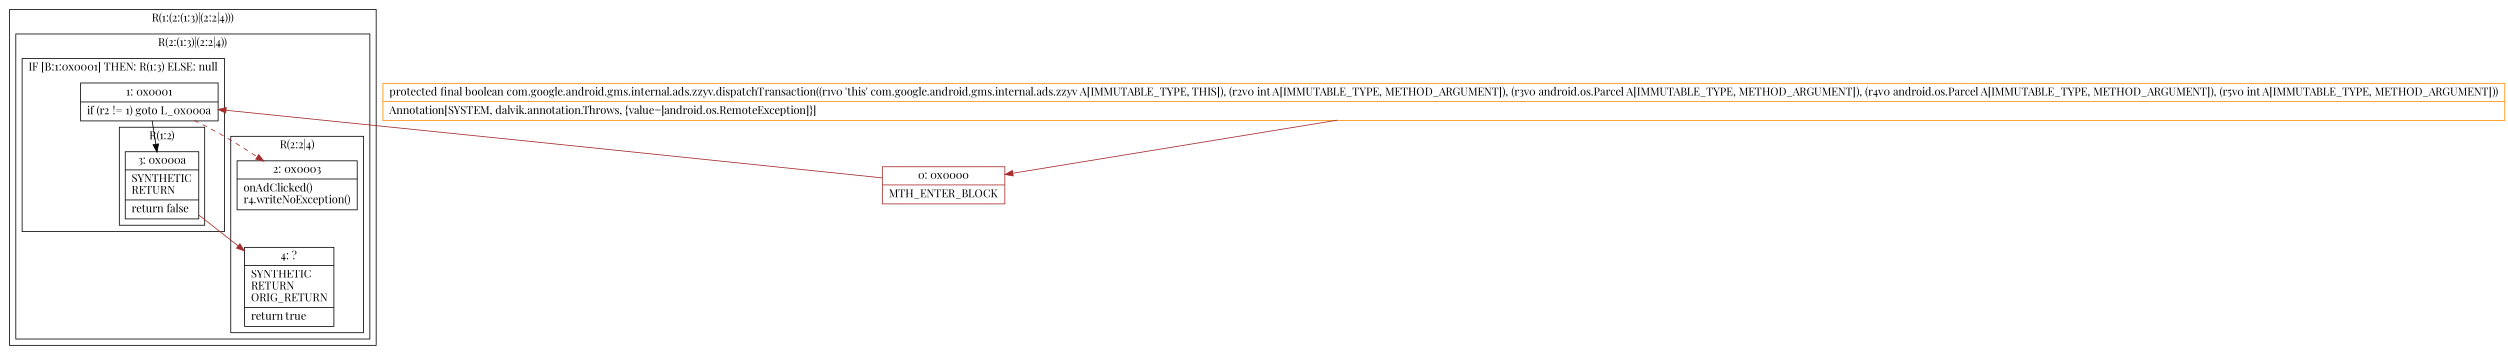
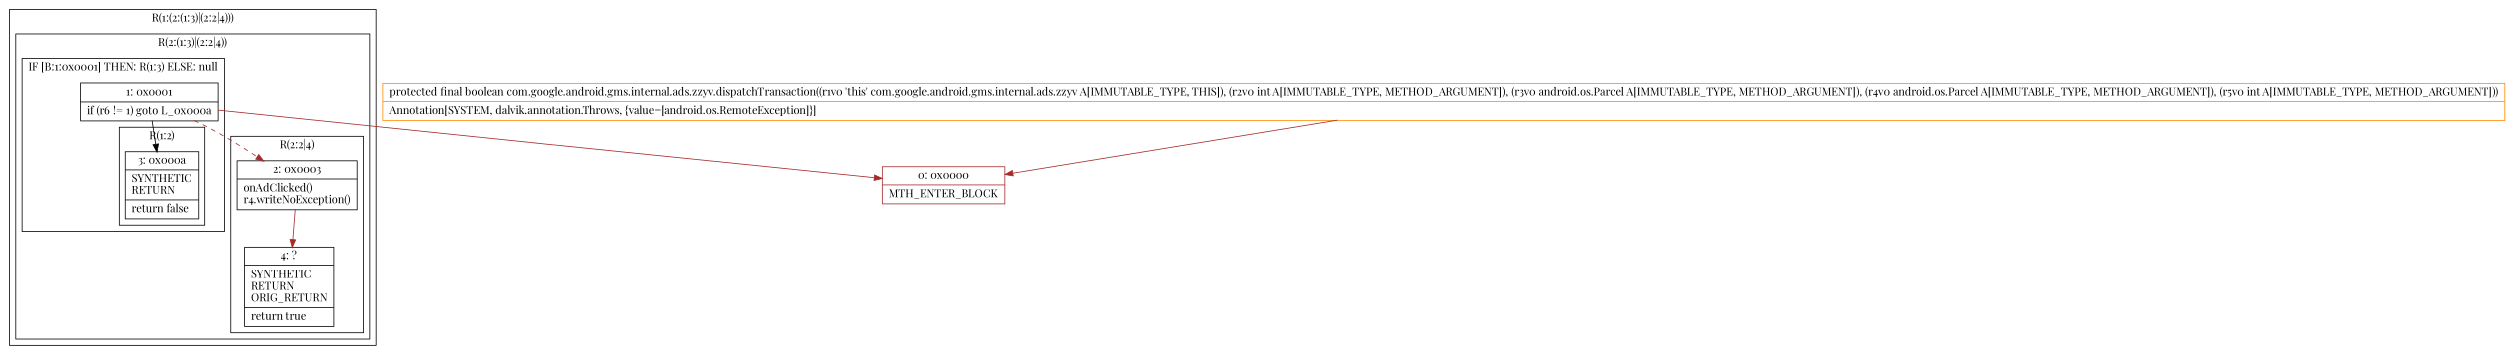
node "1: 0x0001": text "if (r2 != 1) goto L_0x000a" -> "if (r6 != 1) goto L_0x000a"
edge "0: 0x0000" -> "1: 0x0001": reversed
edge "3: 0x000a" -> "4: ?": now "2: 0x0003" -> "4: ?"
